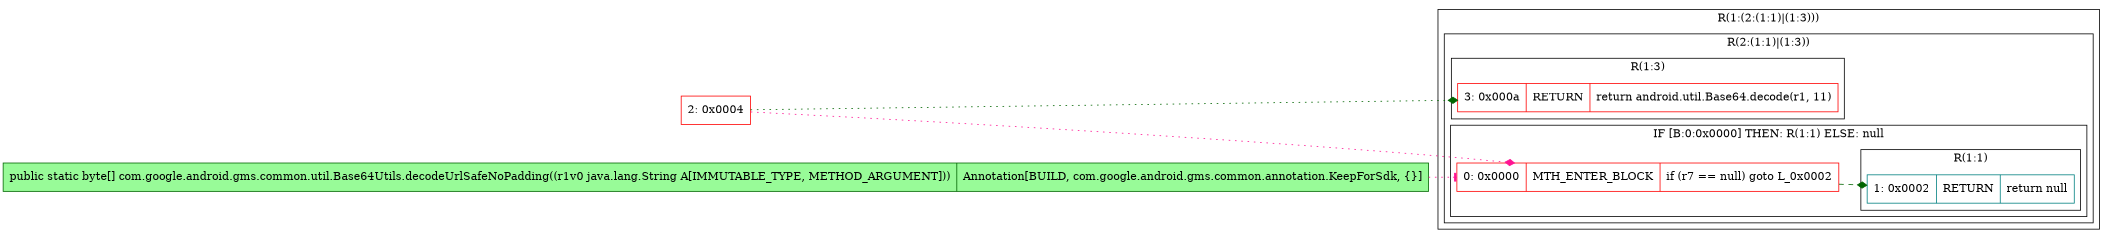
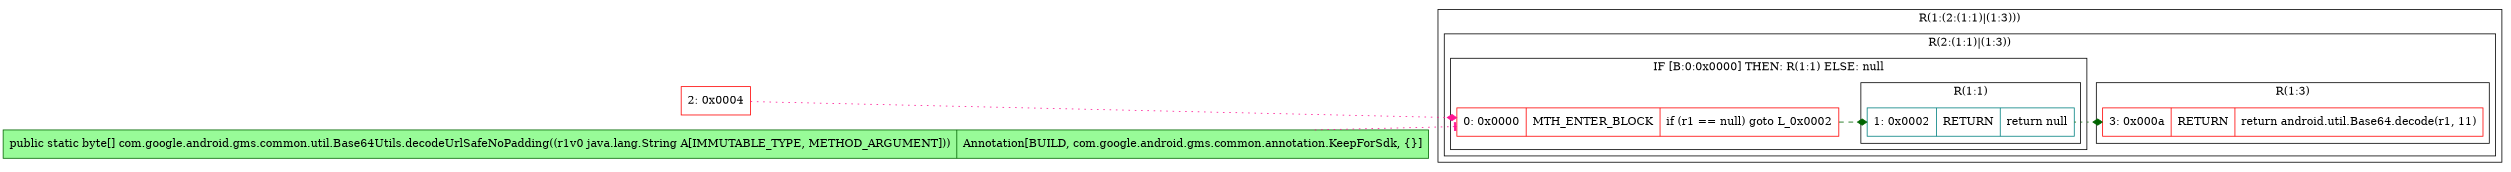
edge "2: 0x0004" -> "3: 0x000a": now "1: 0x0002" -> "3: 0x000a"
node "0: 0x0000": text "if (r7 == null) goto L_0x0002" -> "if (r1 == null) goto L_0x0002"
